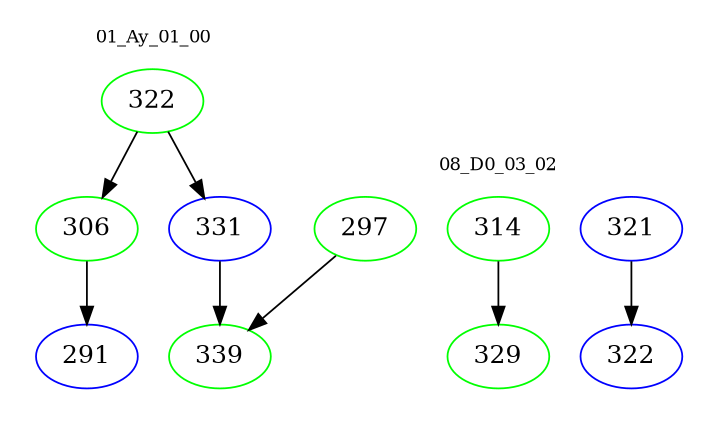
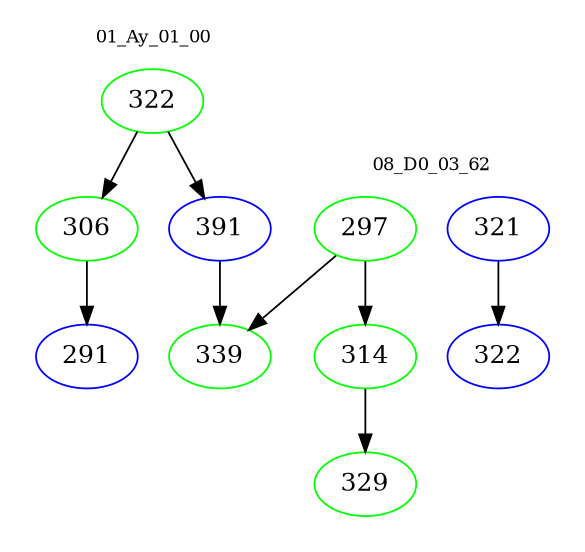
cluster "08_D0_03_02": label "08_D0_03_02" -> "08_D0_03_62"
node "331": label "331" -> "391"
edge "297" -> "314": added
